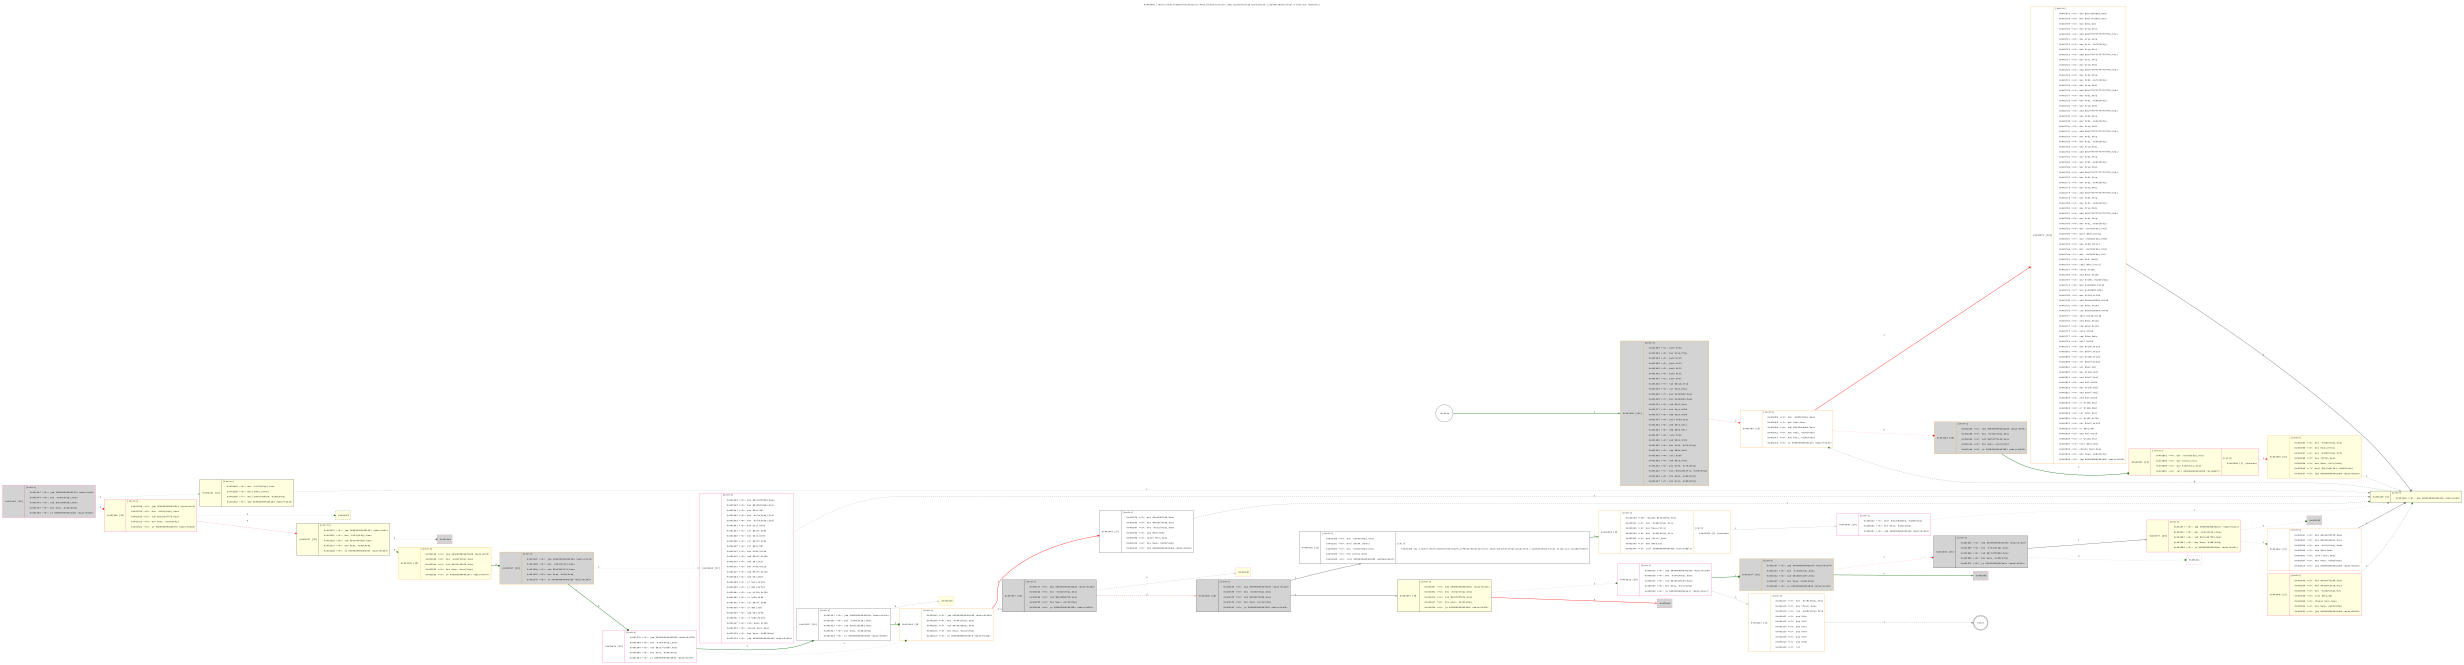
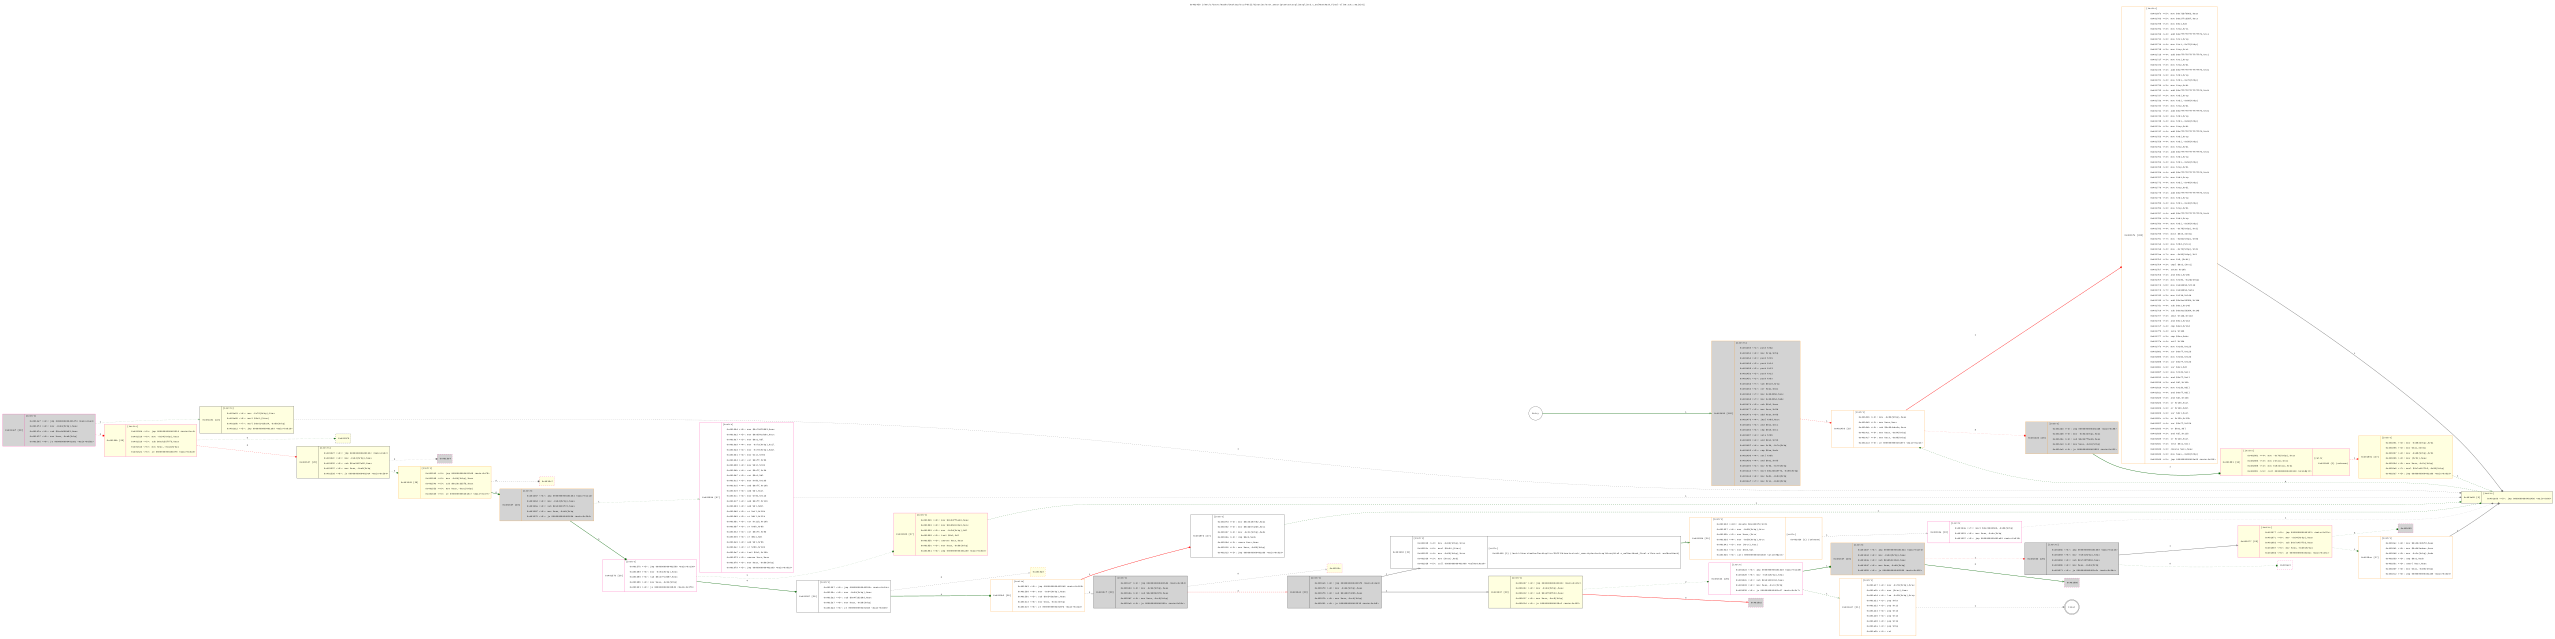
node "Desktop": label "Desktop" -> "Entry"
node "0x4018c7": added
edge "0x40157b [28]" -> "0x4015b3 [28]": now "0x40157b [28]" -> "0x40184b [27]"
